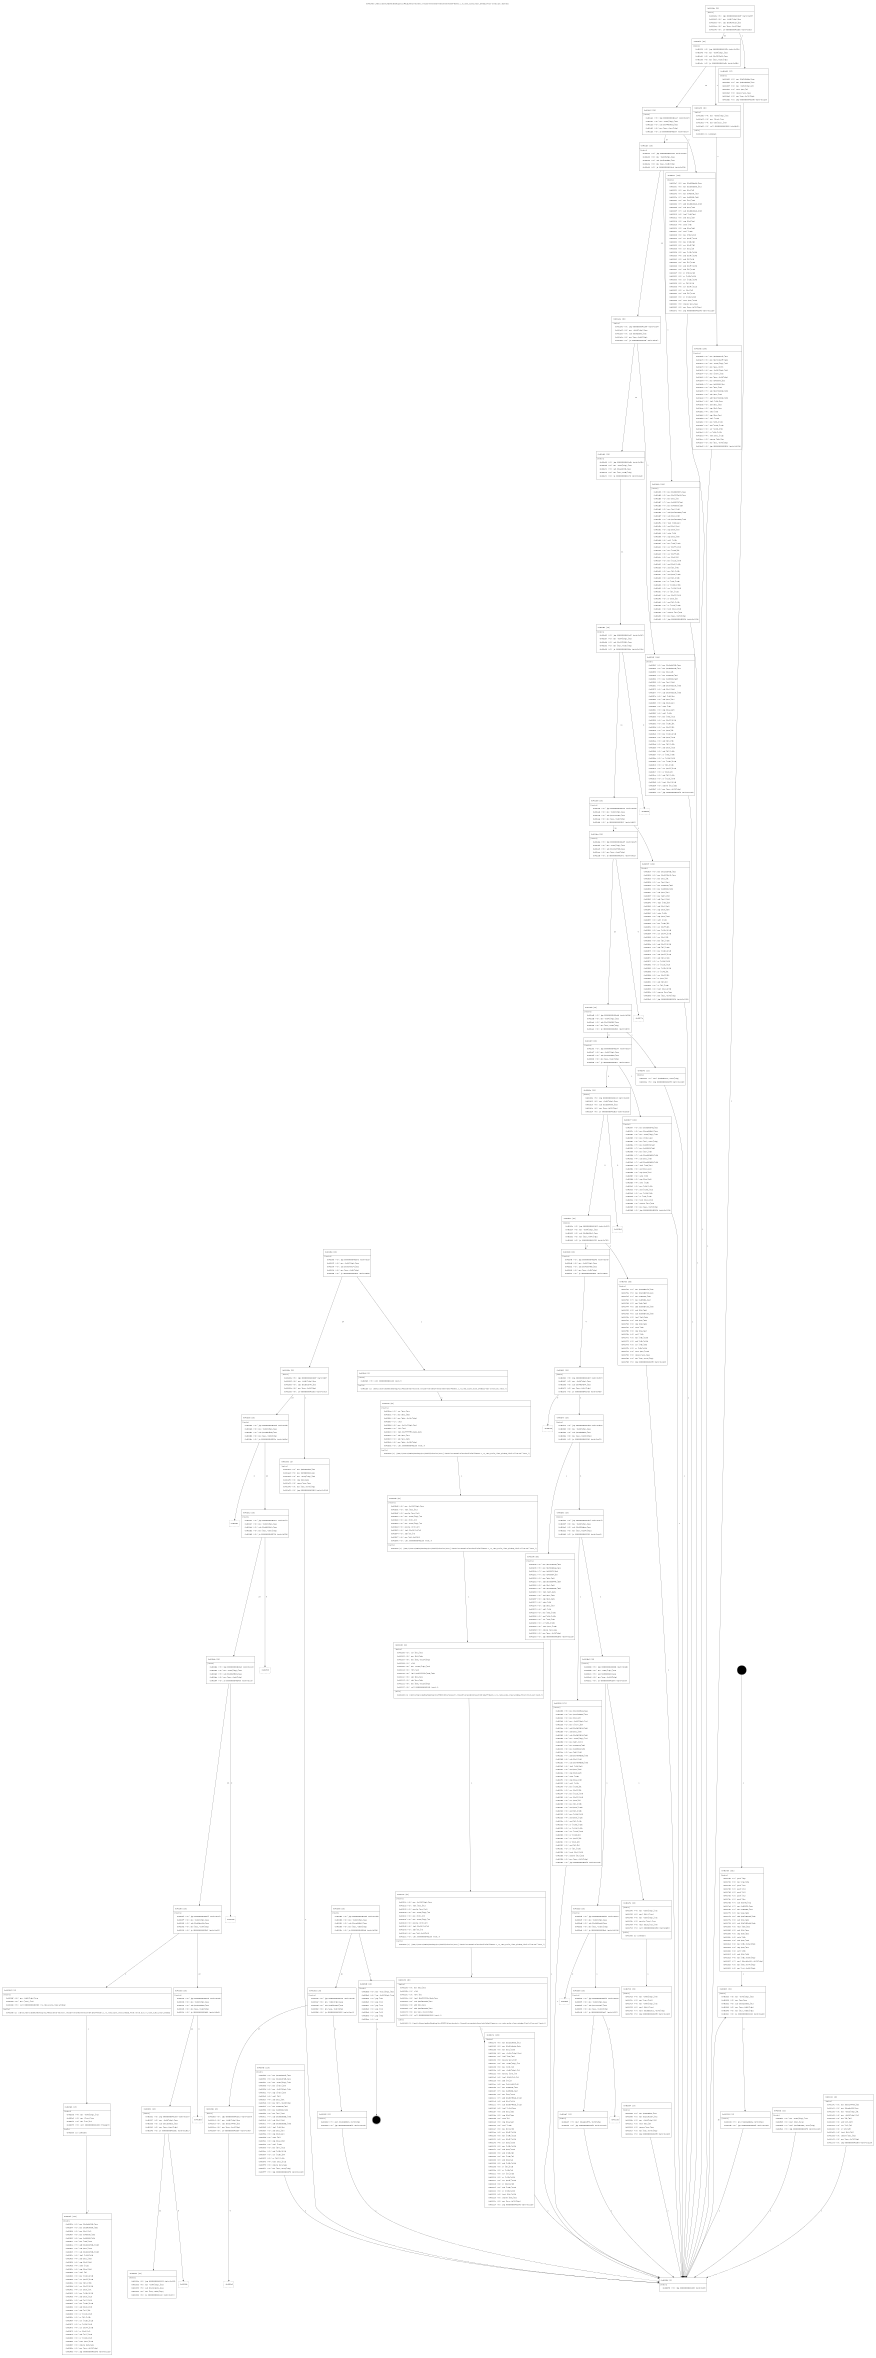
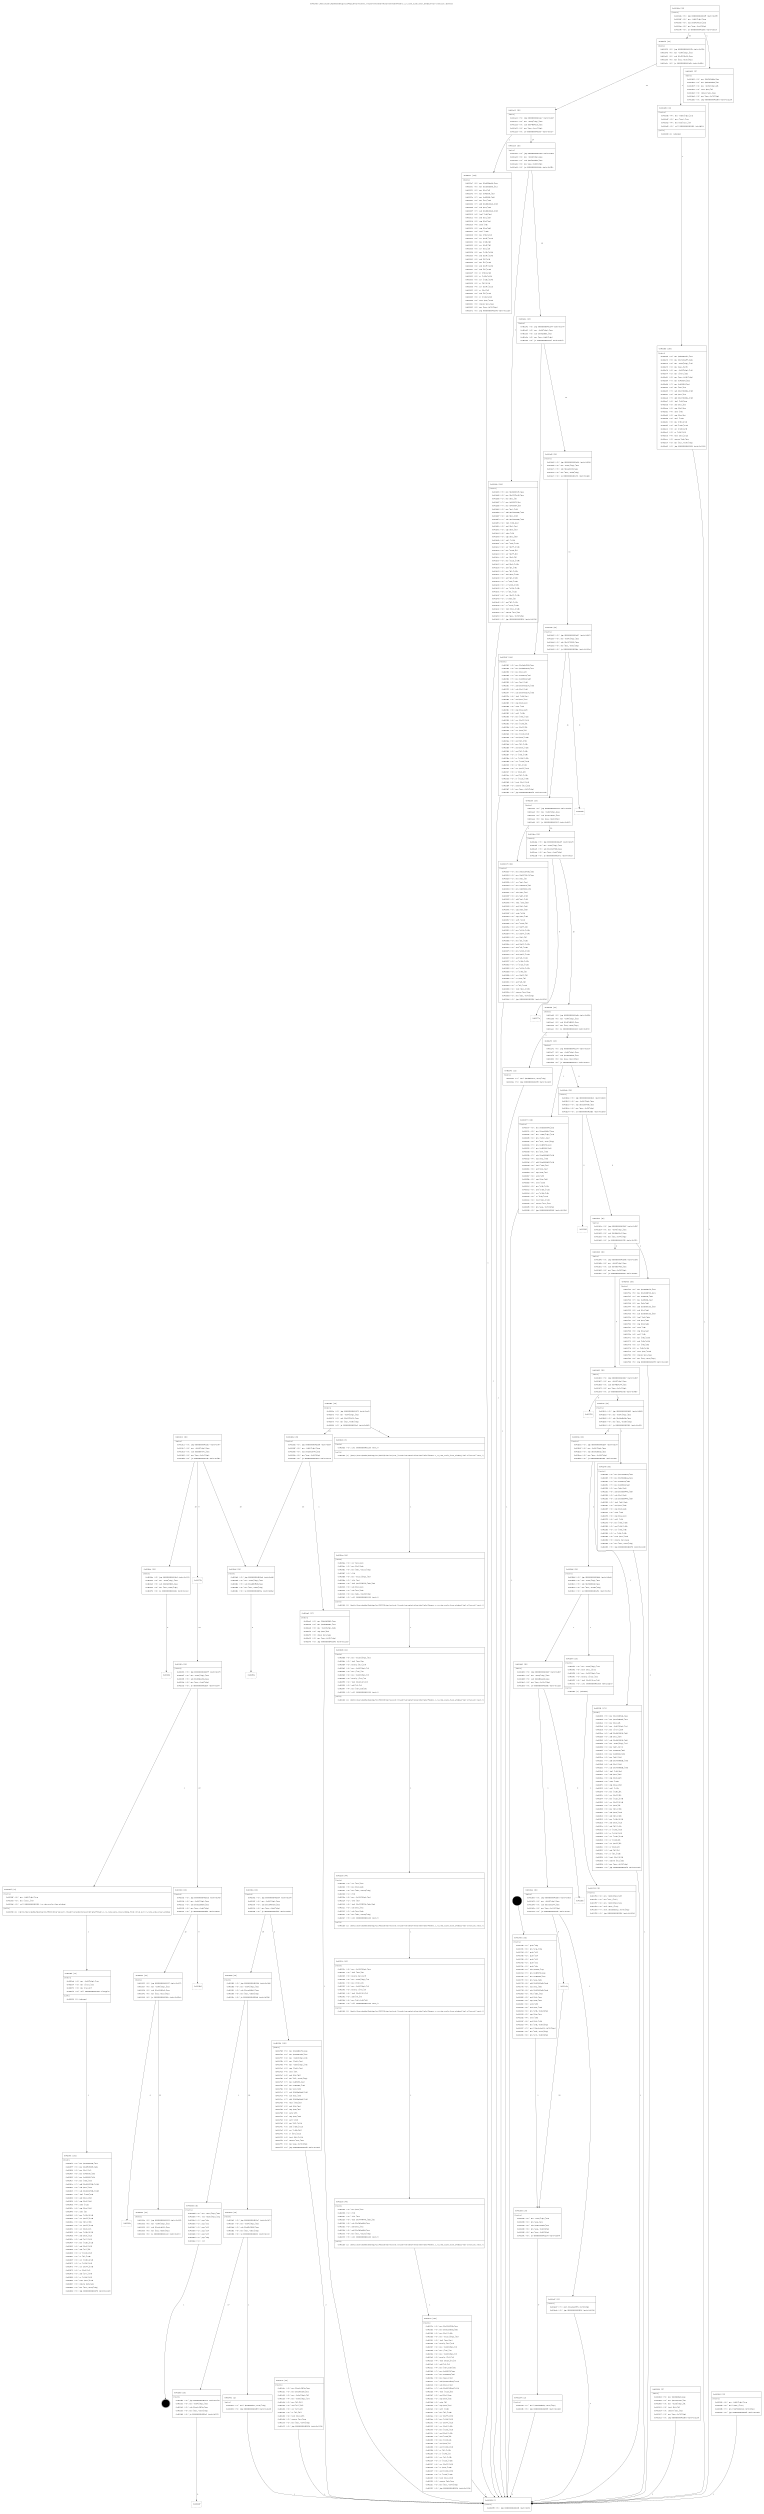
edge "0x4018a6 [28]" -> "0x4018c2 [28]": reversed
edge "0x4018de [28]" -> "0x4018fa [28]": now "0x40272b" -> "0x4018fa [28]"
node "0x40196a [28]": added
edge "0x4028fd [5]" -> "0x401835 [29]": now "0x401c0a" -> "0x401835 [29]"
